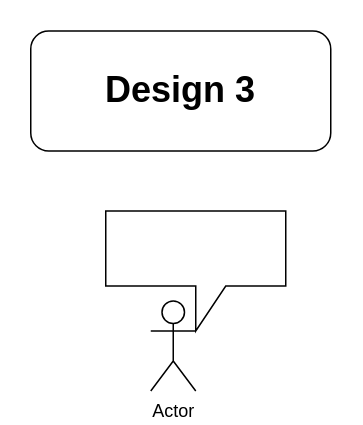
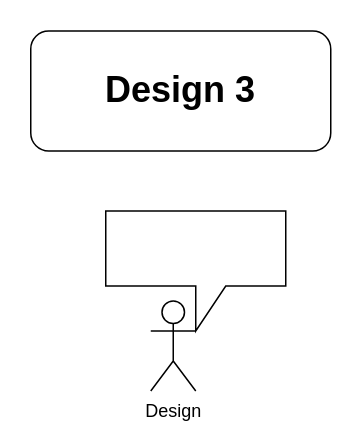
node "Actor": label "Actor" -> "Design"
